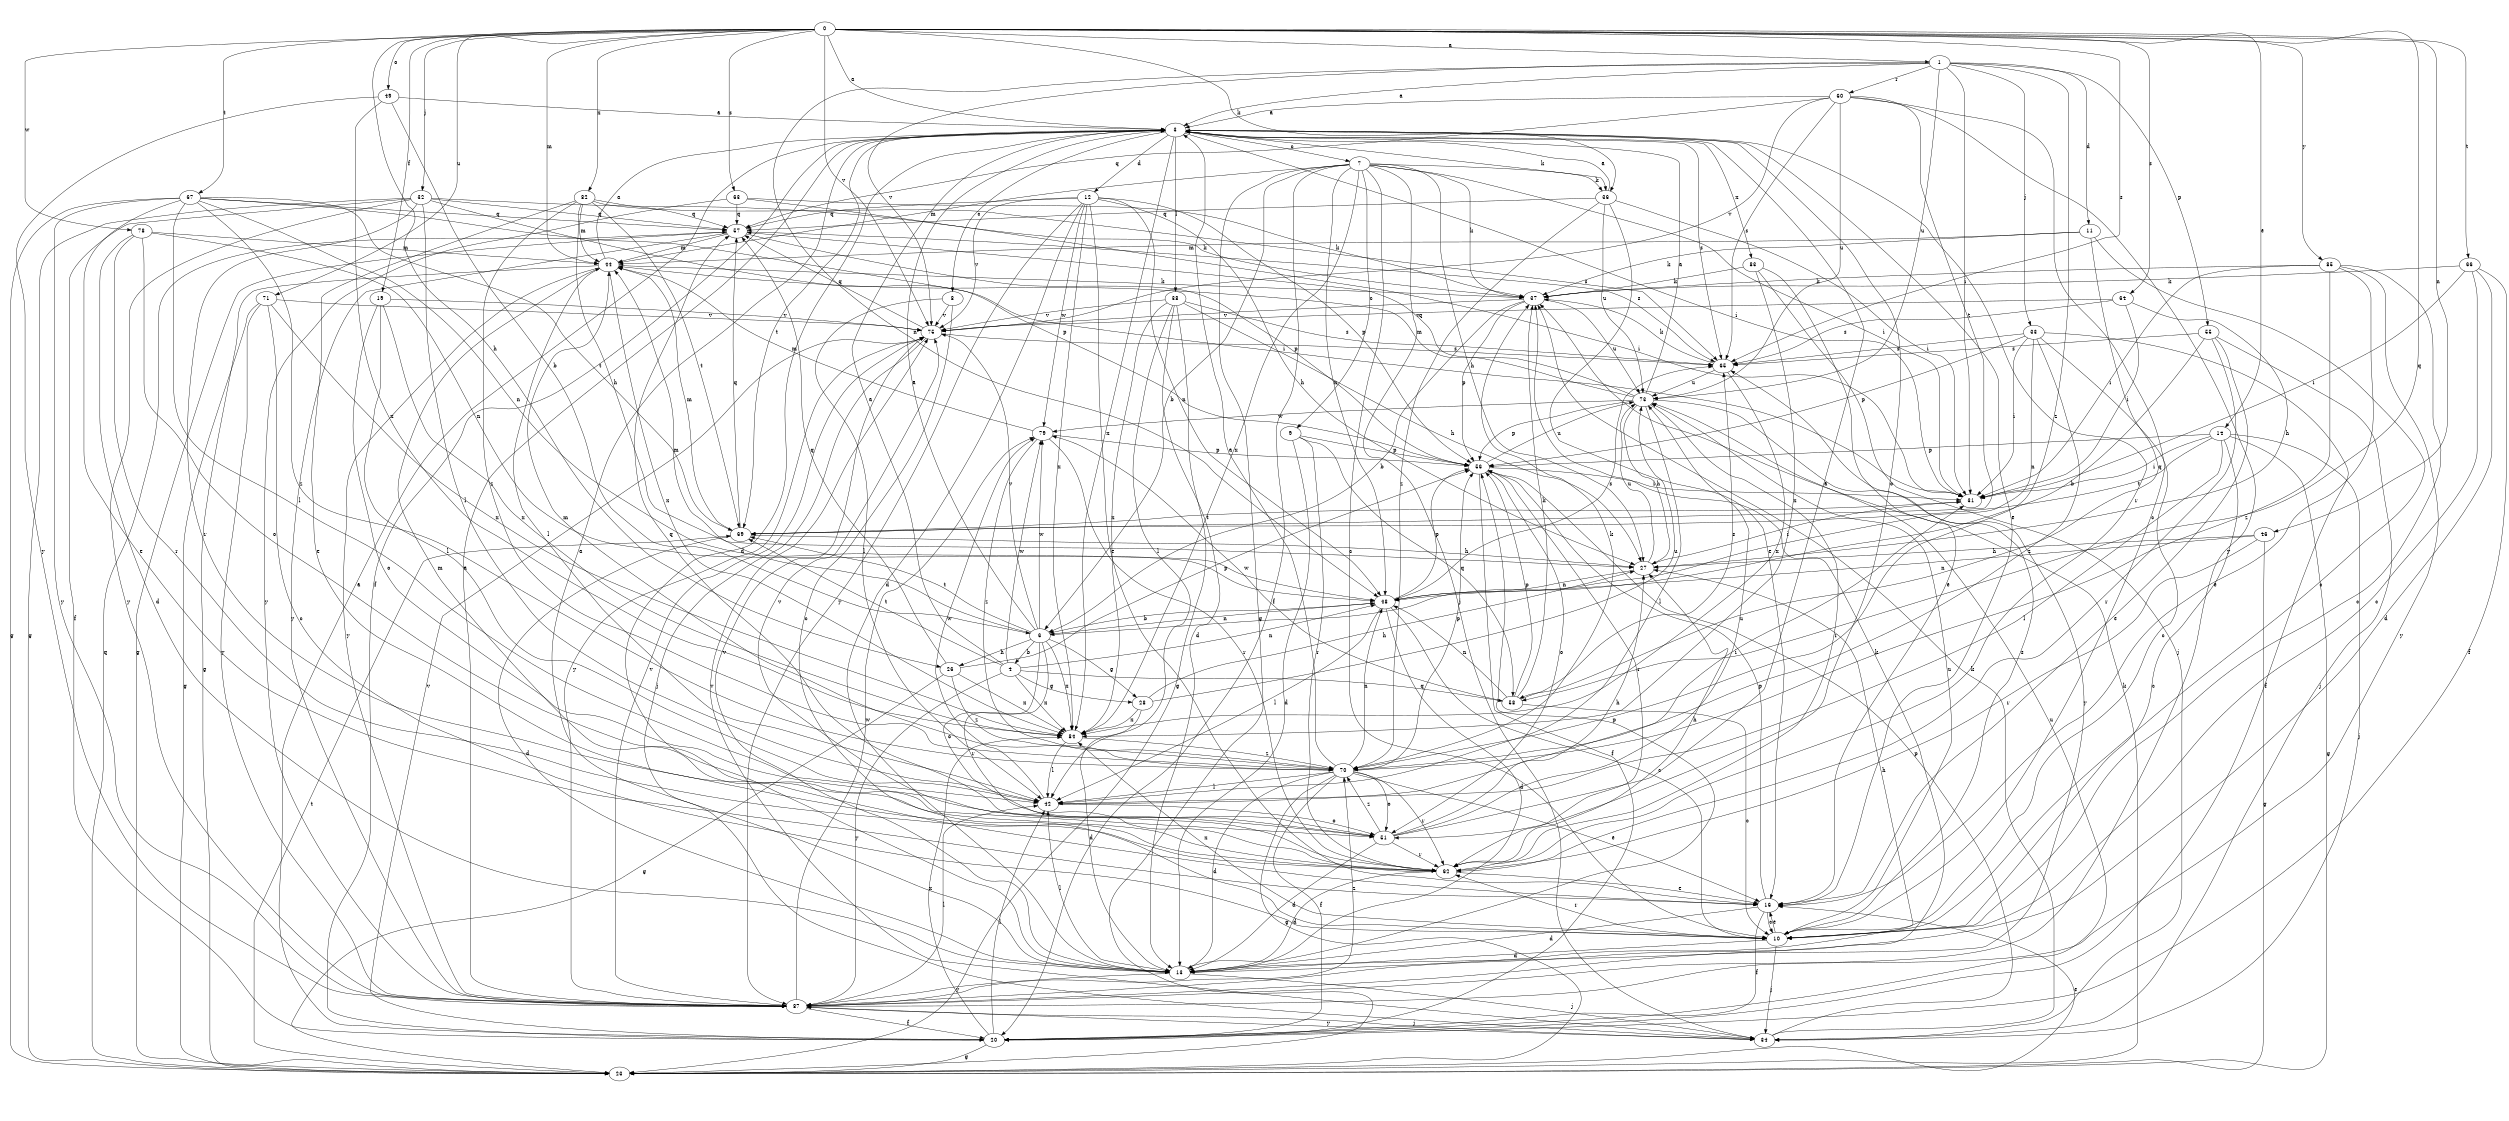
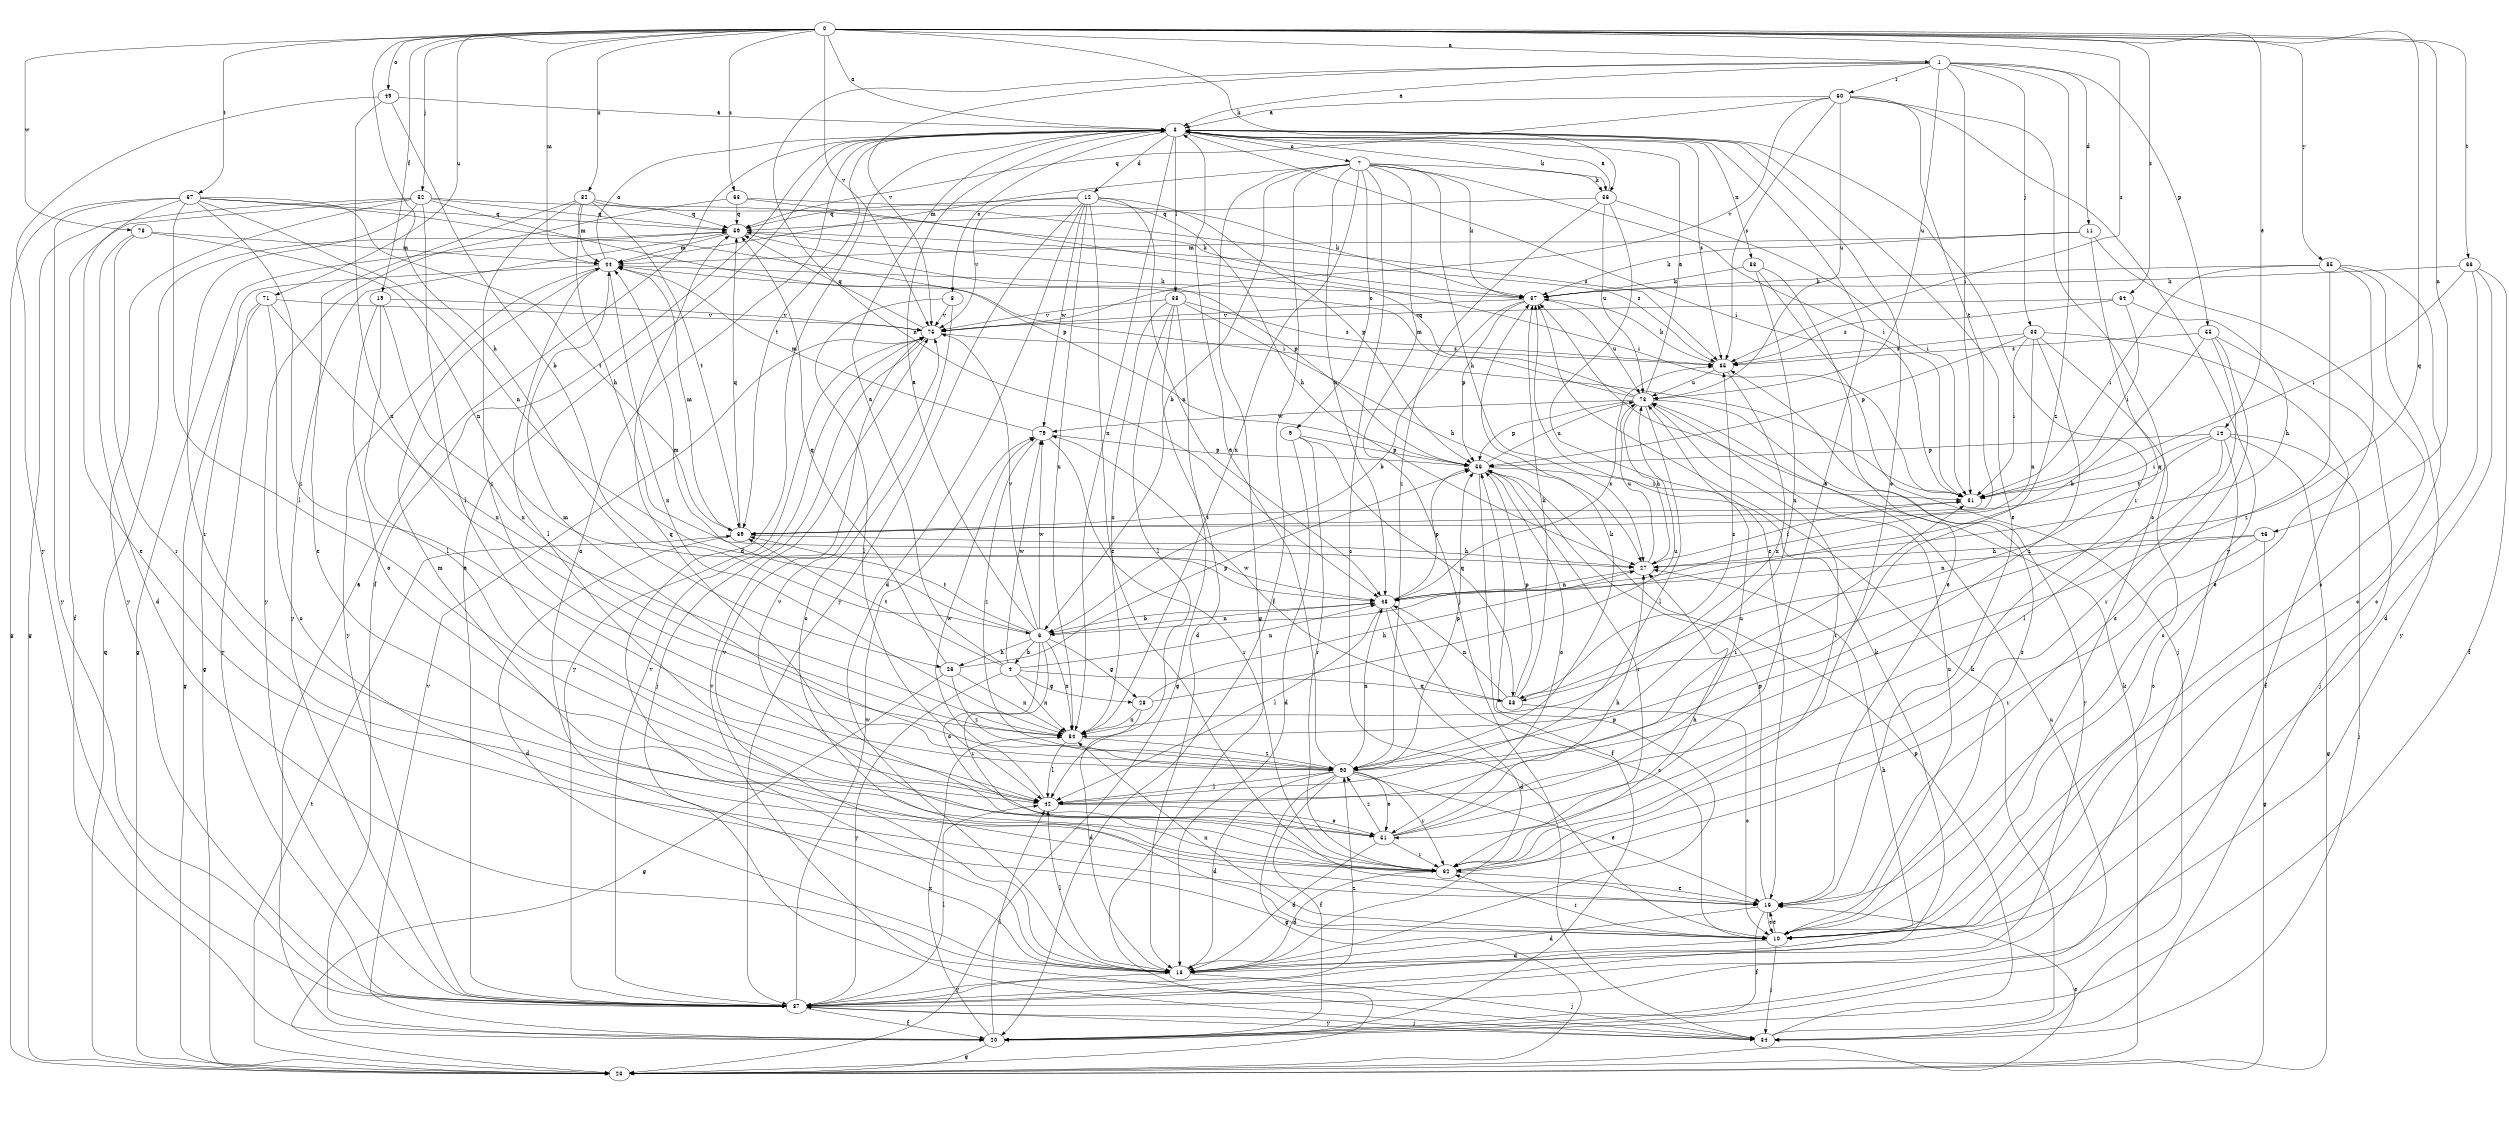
node "57": label "57" -> "59"
edge "78" -> "51": removed, label "o"
node "70": label "70" -> "90"
